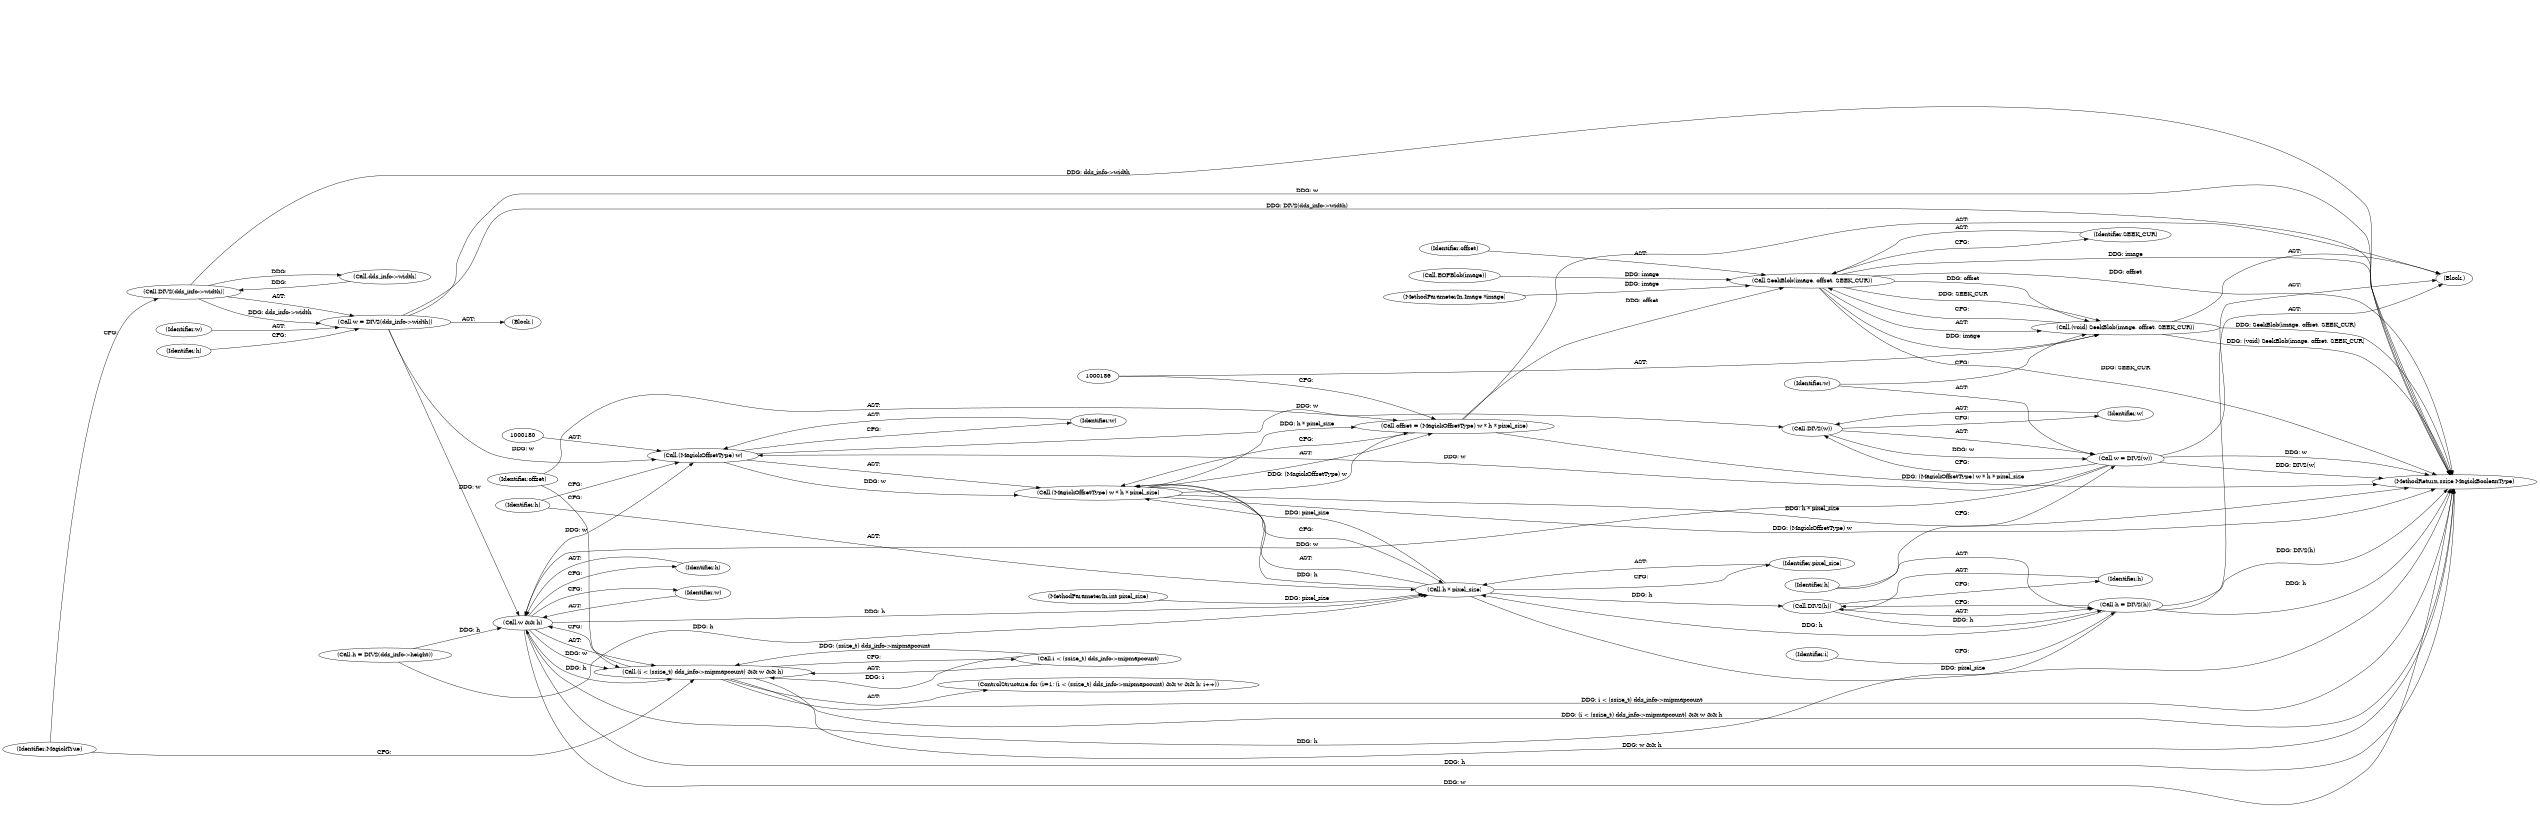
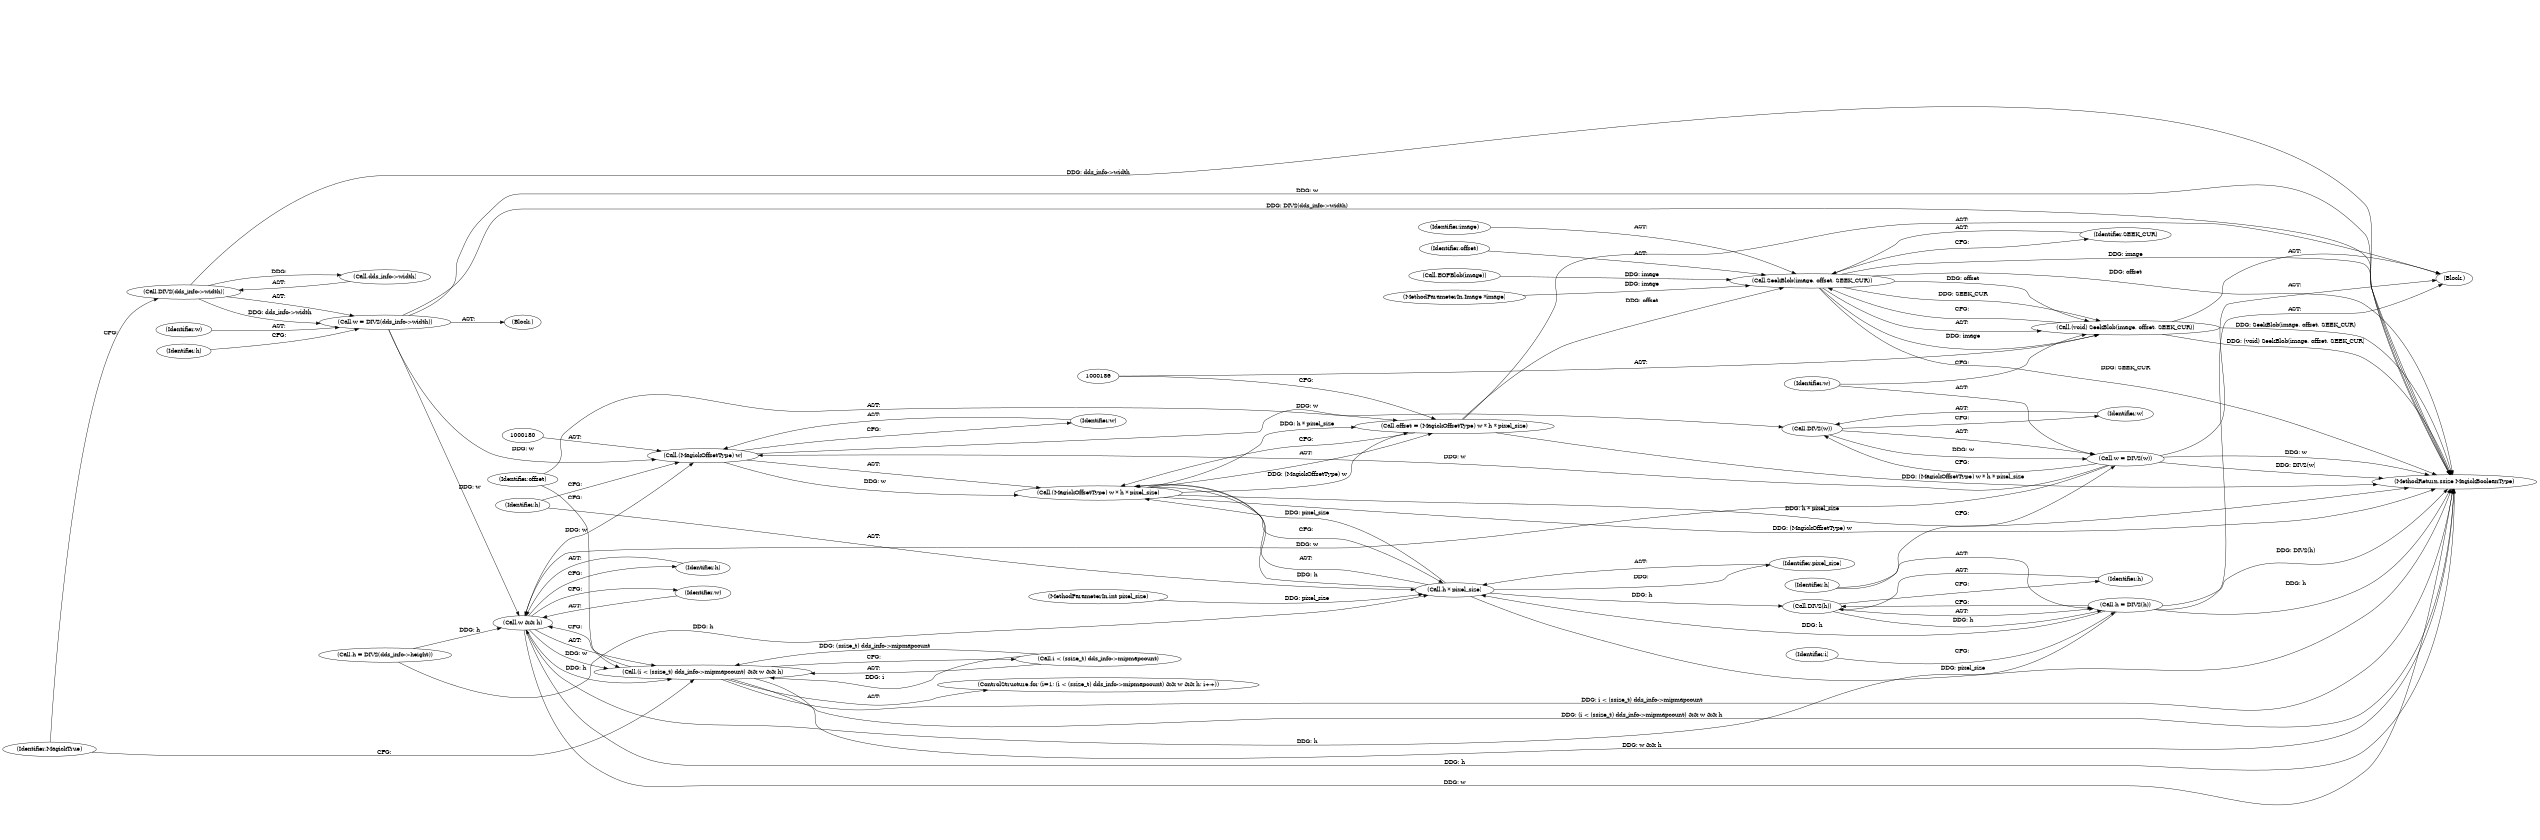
node "(Identifier,image)": added
edge "(Call,dds_info->width)" -> "(Call,DIV2(dds_info->width))": label "DDG: " -> "AST: "
edge "(Call,h * pixel_size)" -> "(Identifier,pixel_size)": label "CFG: " -> "DDG: "
edge "(Call,w && h)" -> "(Call,h * pixel_size)": removed, label "DDG: h"
